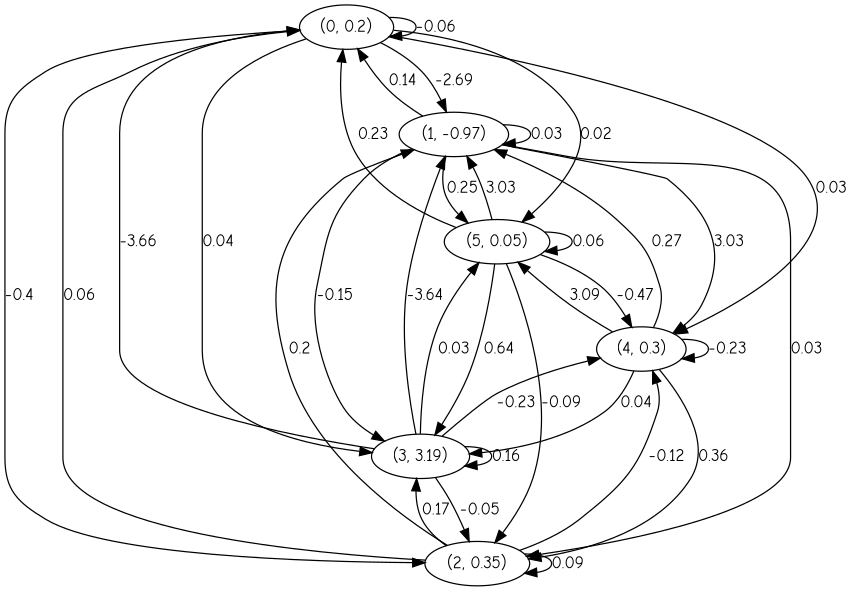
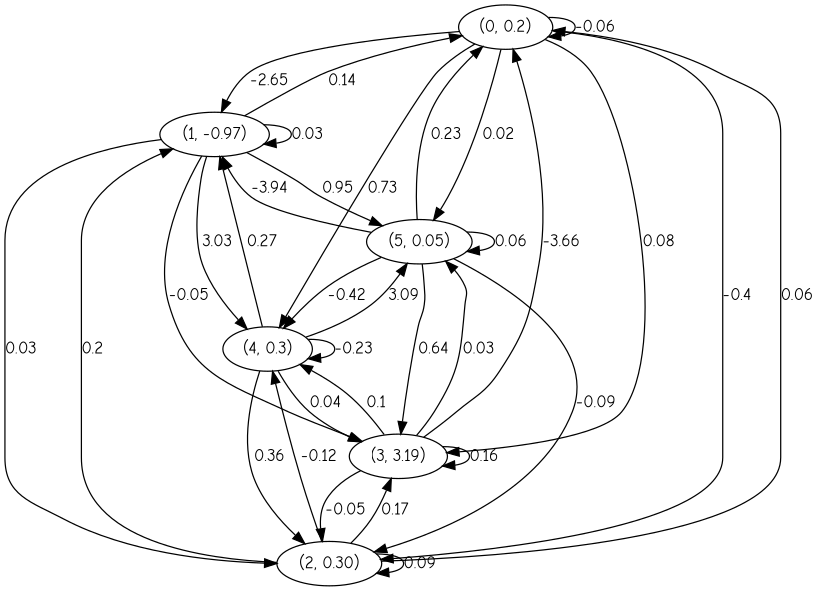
edge "(0, 0.2)" -> "(1, -0.97)": label "-2.69" -> "-2.65"
edge "(1, -0.97)" -> "(5, 0.05)": label "0.25" -> "0.95"
edge "(5, 0.05)" -> "(1, -0.97)": label "3.03" -> "-3.94"
edge "(0, 0.2)" -> "(4, 0.3)": label "0.03" -> "0.73"
edge "(0, 0.2)" -> "(3, 3.19)": label "0.04" -> "0.08"
edge "(1, -0.97)" -> "(3, 3.19)": label "-0.15" -> "-0.05"
edge "(5, 0.05)" -> "(4, 0.3)": label "-0.47" -> "-0.42"
edge "(3, 3.19)" -> "(1, -0.97)": removed, label "-3.64"
edge "(3, 3.19)" -> "(4, 0.3)": label "-0.23" -> "0.1"
node "(2, 0.35)": label "(2, 0.35)" -> "(2, 0.30)"
